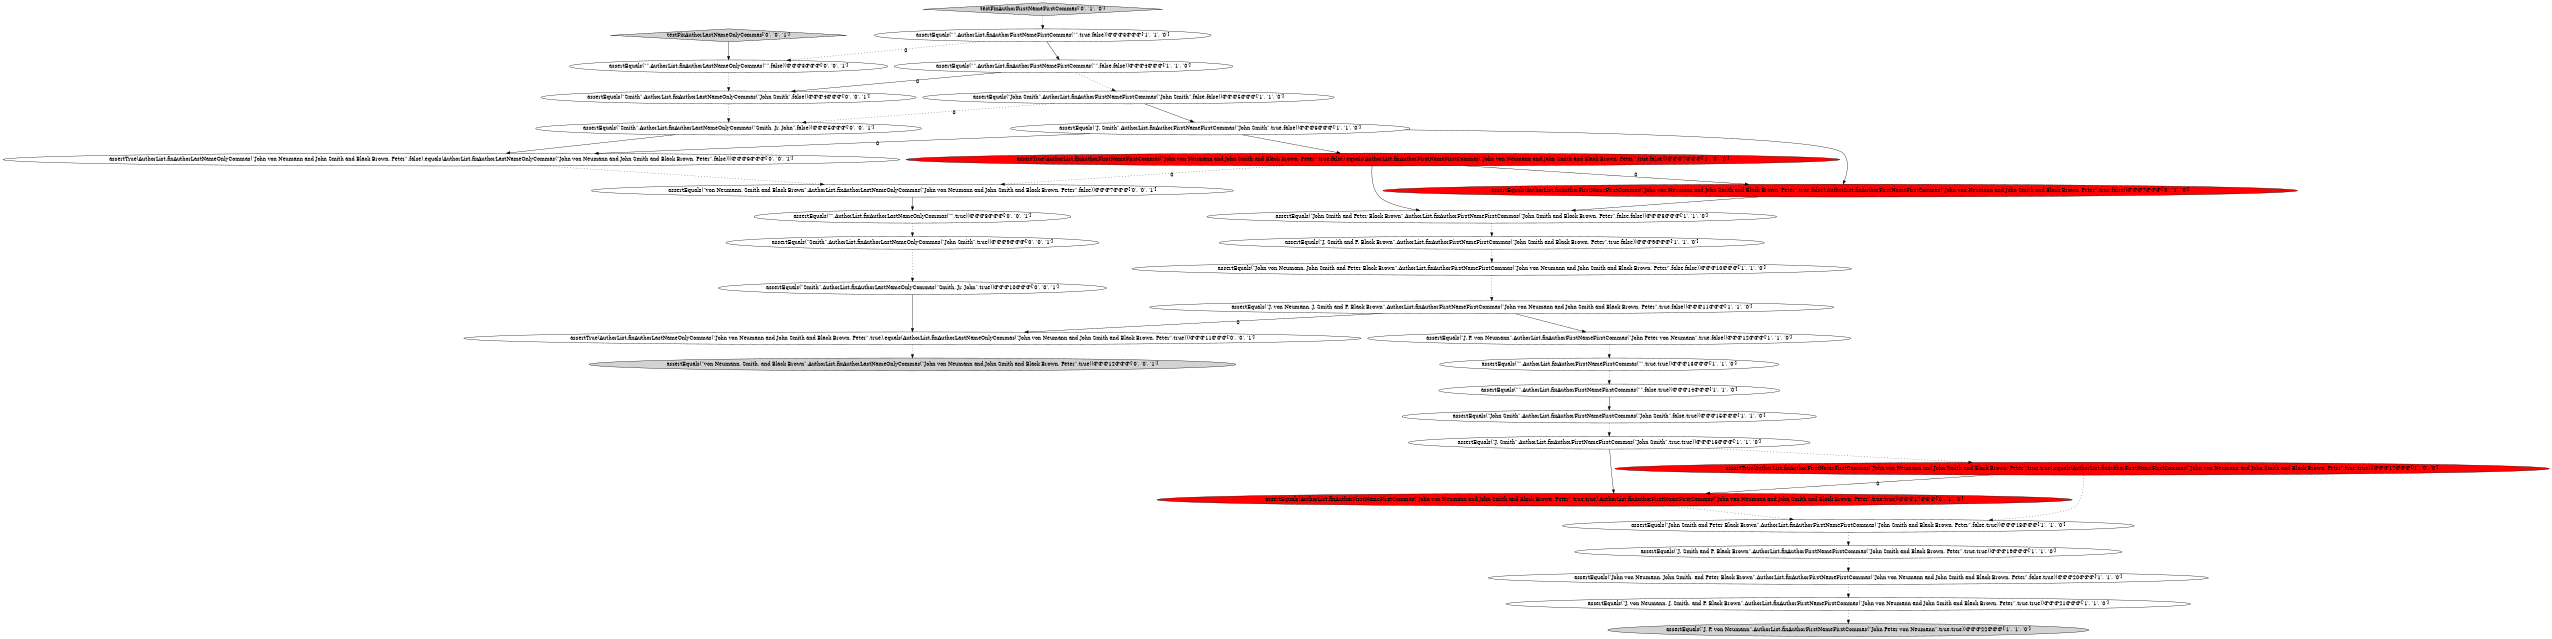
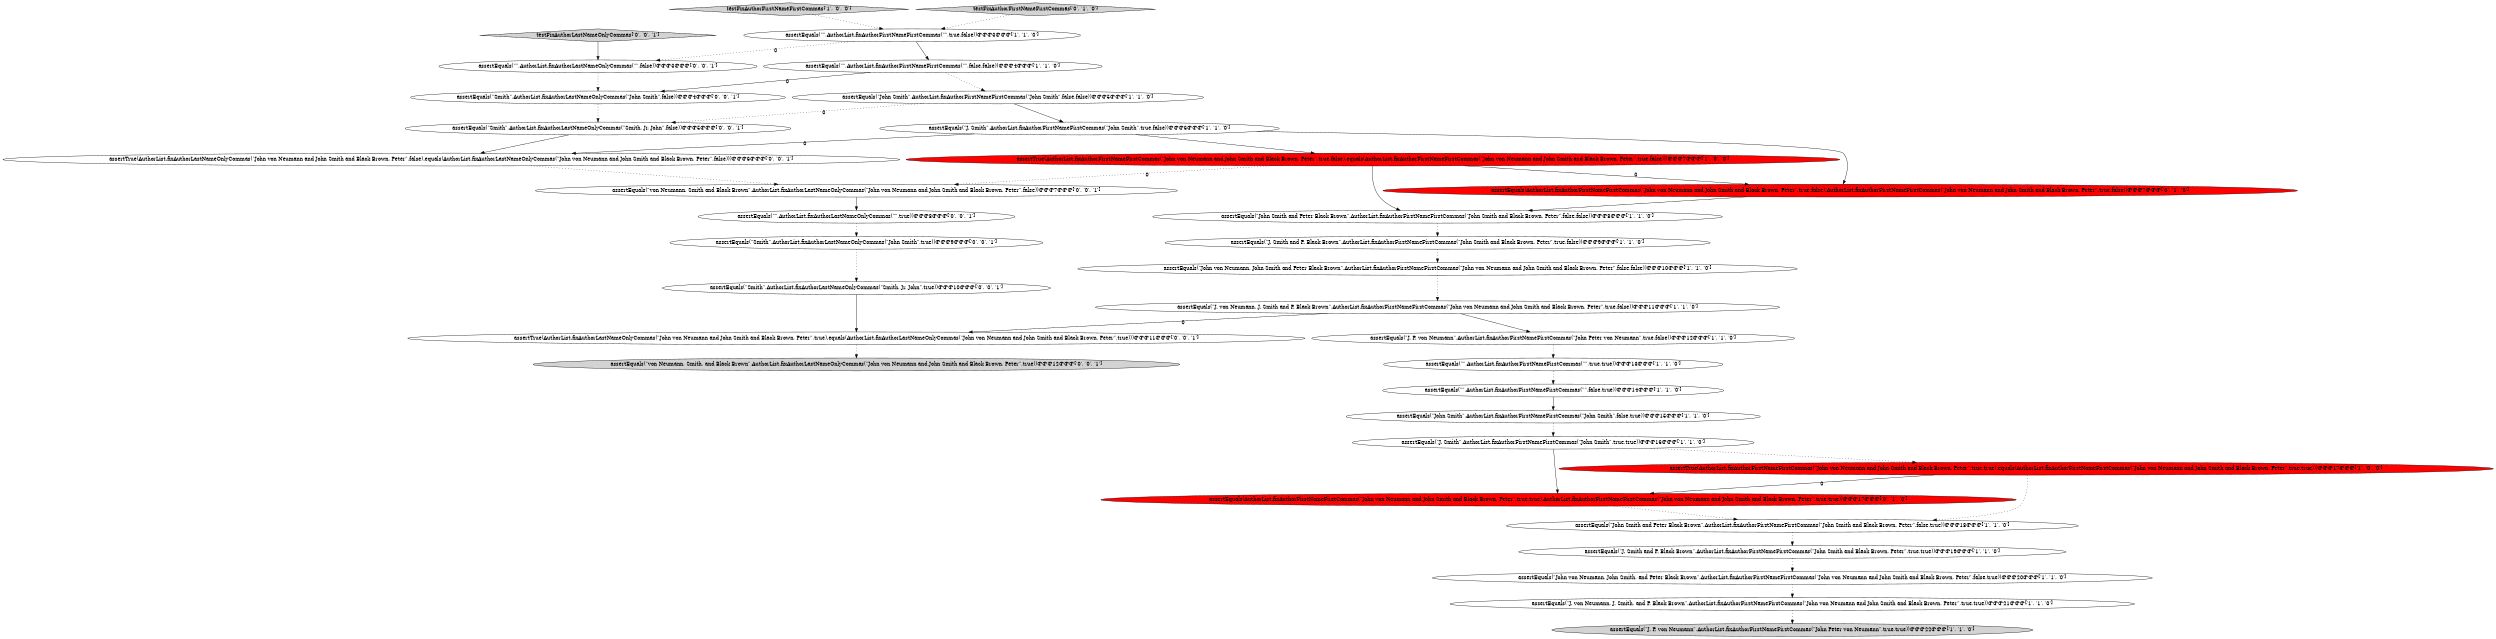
node "testFixAuthorFirstNameFirstCommas['1', '0', '0']": added
